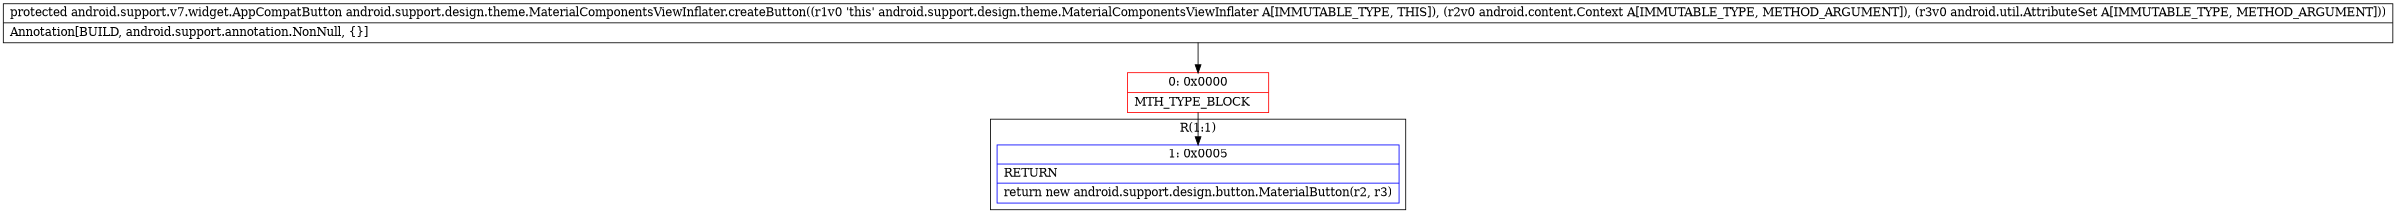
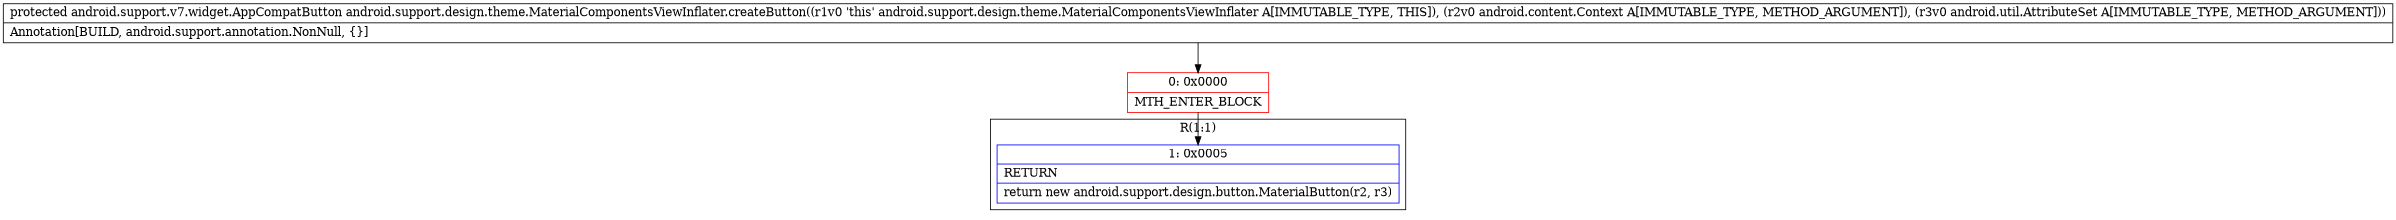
node "0: 0x0000": text "MTH_TYPE_BLOCK" -> "MTH_ENTER_BLOCK"
